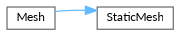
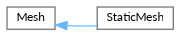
edge "Mesh" -> "StaticMesh": reversed
